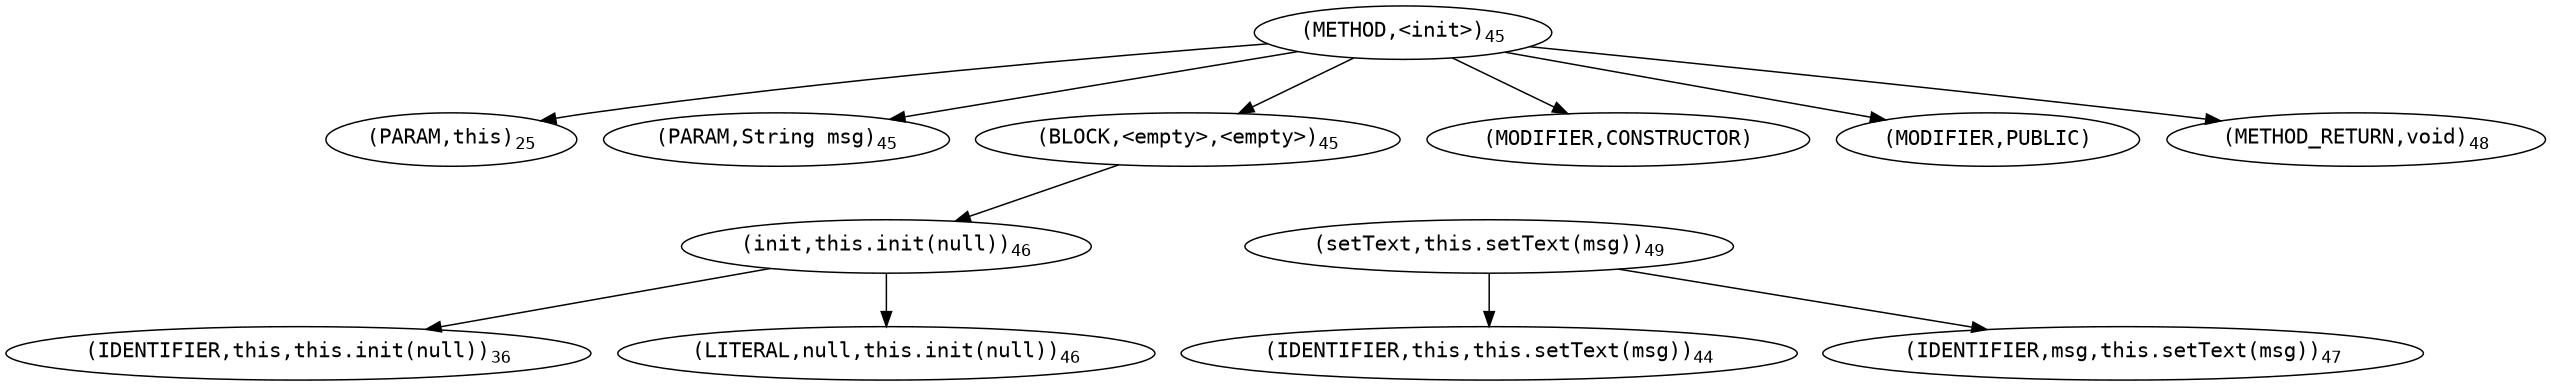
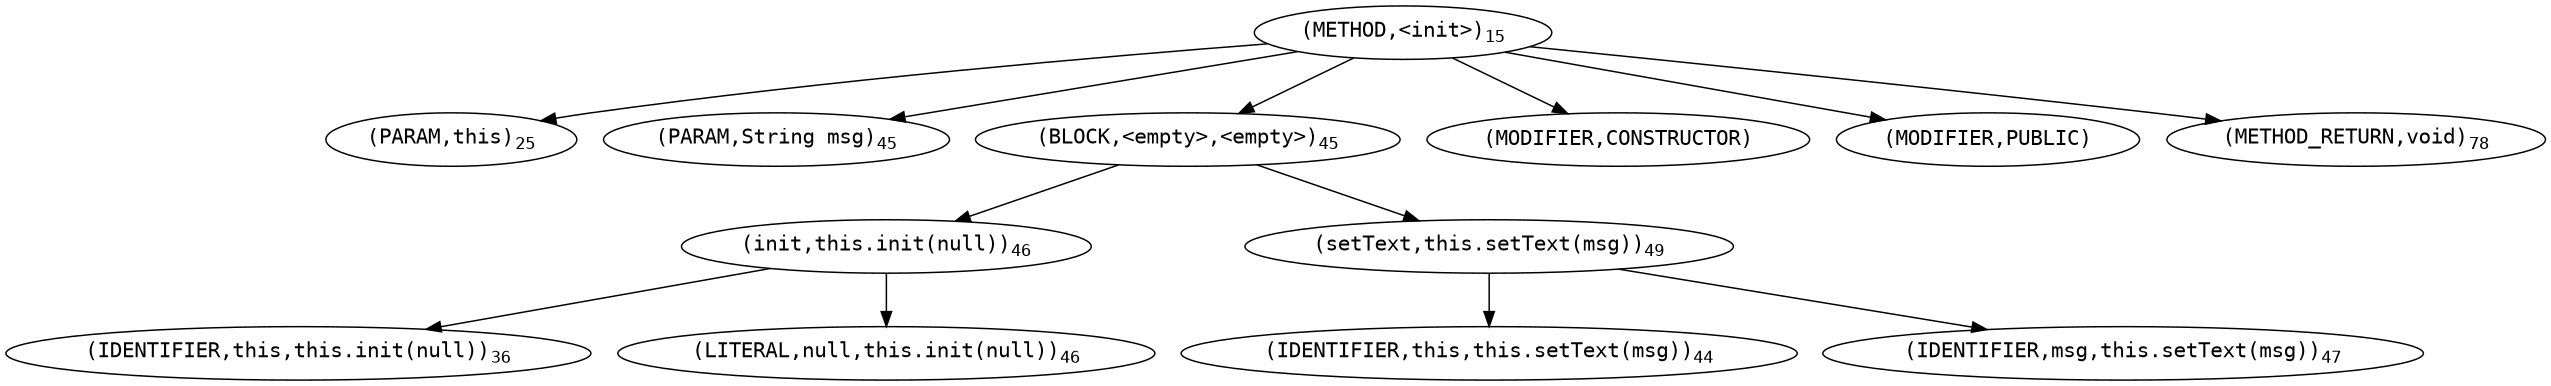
node "(METHOD,<init>)": text "45" -> "15"
node "(METHOD_RETURN,void)": text "48" -> "78"
edge "(BLOCK,<empty>,<empty>)" -> "(setText,this.setText(msg))": added
